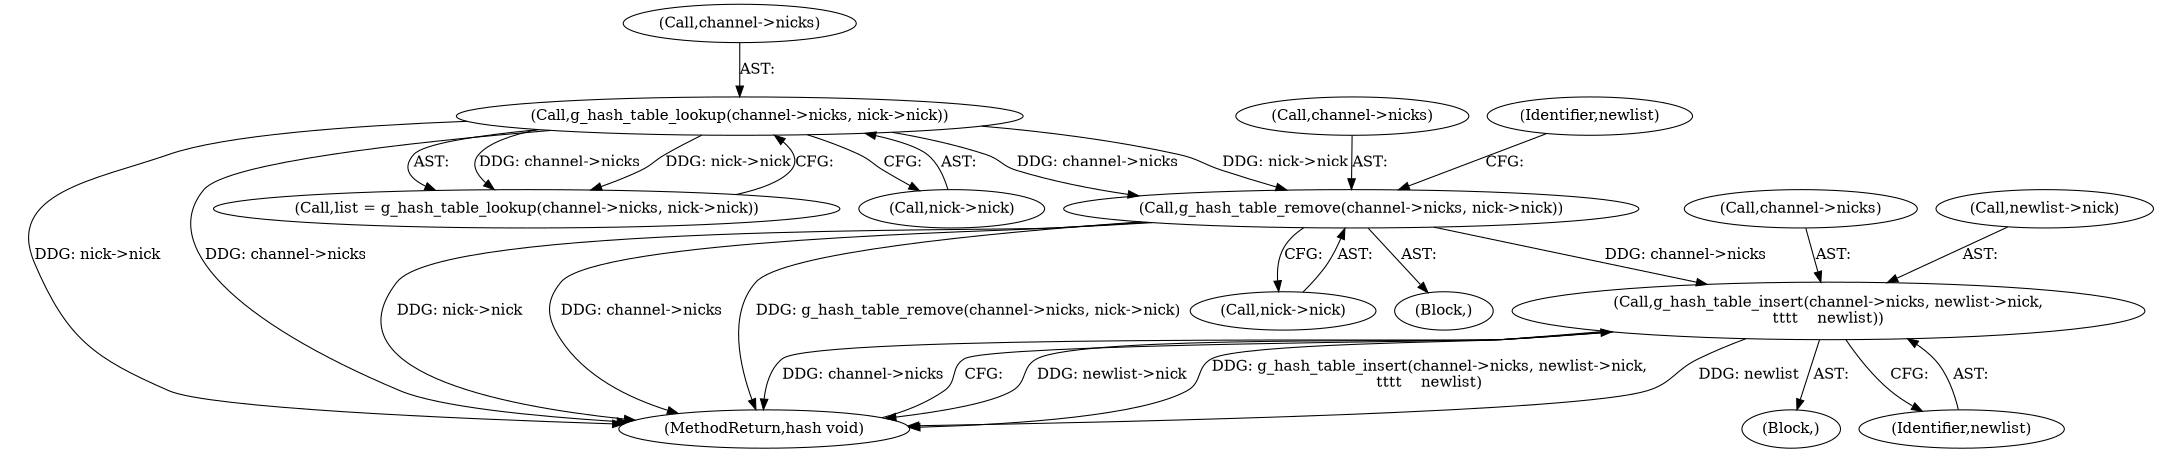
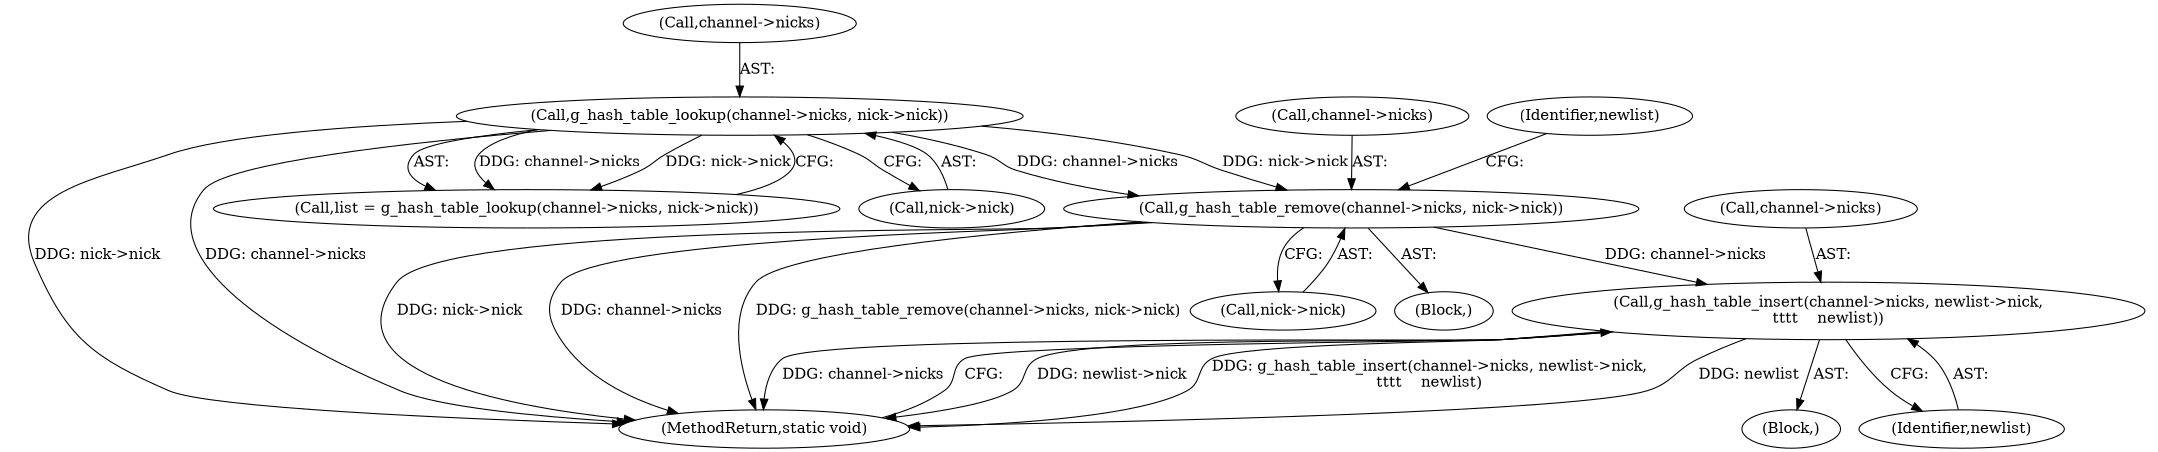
node "(Call,newlist->nick)": removed
node "(MethodReturn,hash void)": label "(MethodReturn,hash void)" -> "(MethodReturn,static void)"
